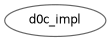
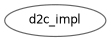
node "d0c_impl": label "d0c_impl" -> "d2c_impl"
